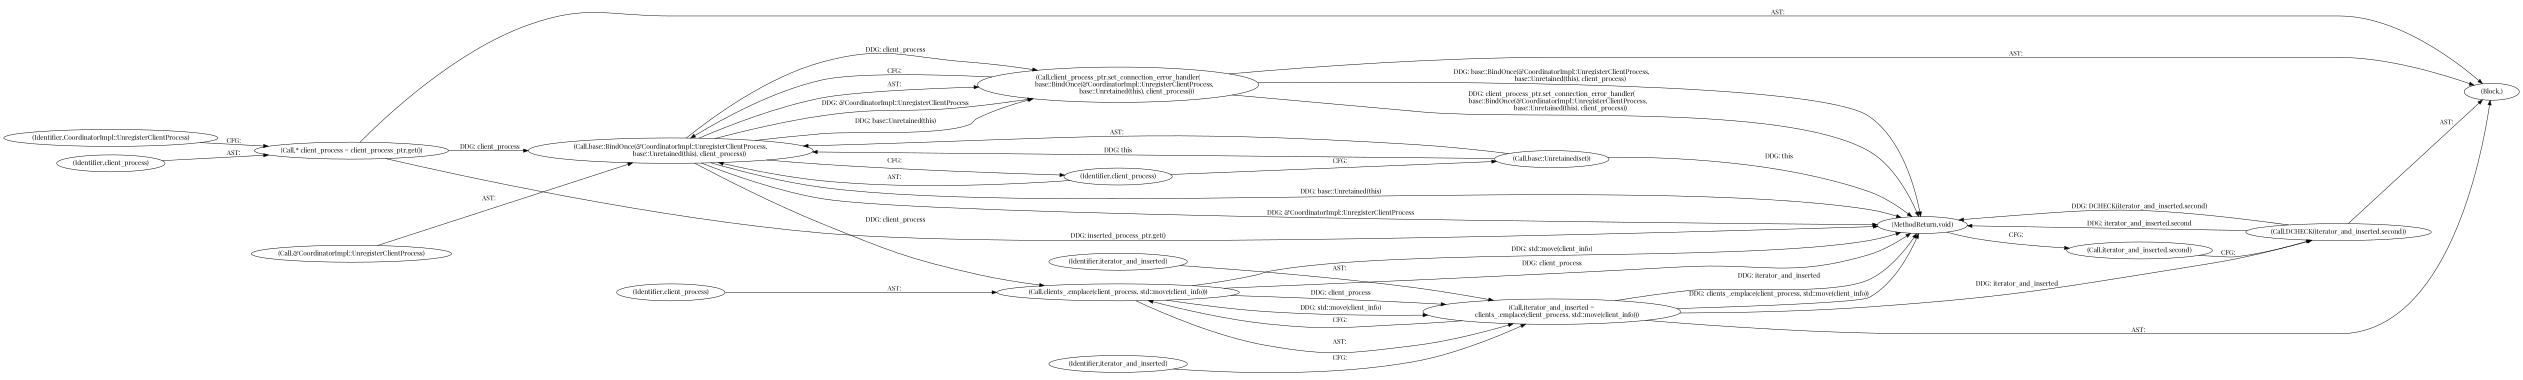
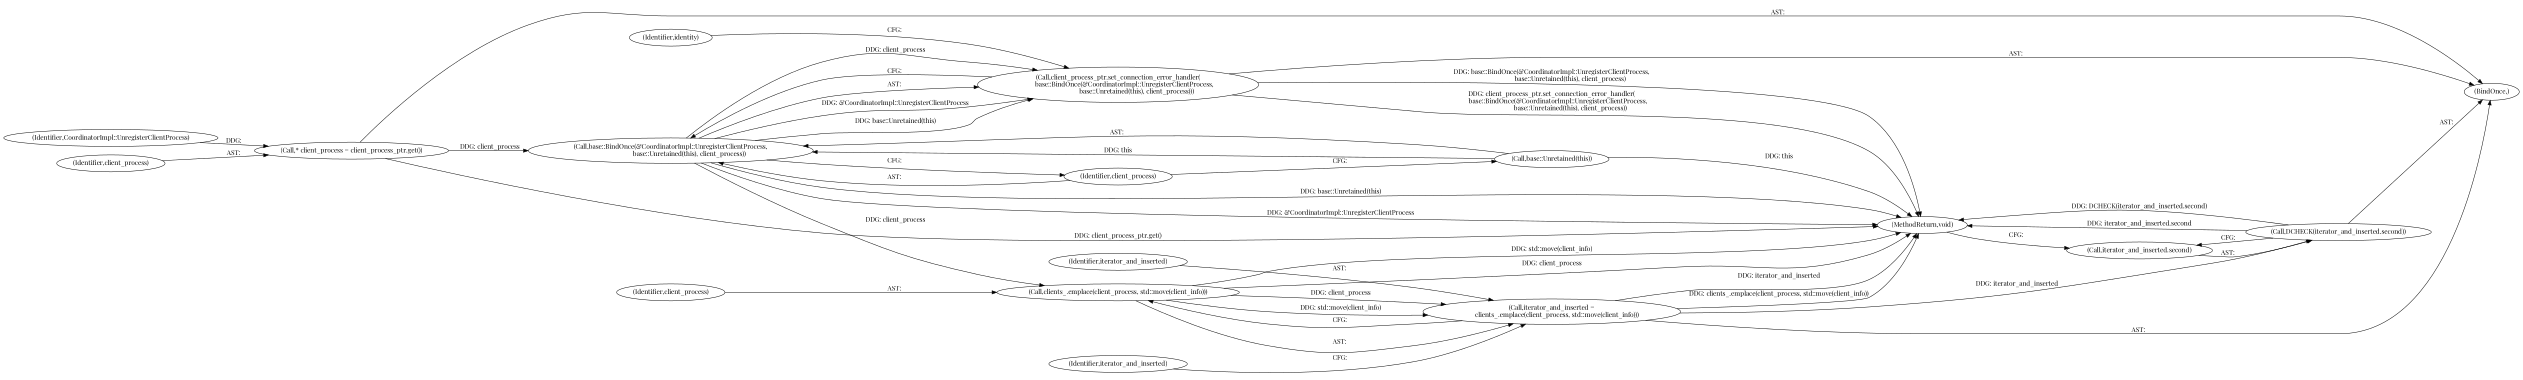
node "(Identifier,identity)": added
node "(Block,)": label "(Block,)" -> "(BindOnce,)"
edge "(Identifier,CoordinatorImpl::UnregisterClientProcess)" -> "(Call,* client_process = client_process_ptr.get())": label "CFG: " -> "DDG: "
node "(Call,base::Unretained(set))": label "(Call,base::Unretained(set))" -> "(Call,base::Unretained(this))"
edge "(Call,* client_process = client_process_ptr.get())" -> "(MethodReturn,void)": label "DDG: inserted_process_ptr.get()" -> "DDG: client_process_ptr.get()"
edge "(Call,DCHECK(iterator_and_inserted.second))" -> "(Call,iterator_and_inserted.second)": added, label "CFG:"
edge "(Call,iterator_and_inserted.second)" -> "(Call,DCHECK(iterator_and_inserted.second))": label "CFG: " -> "AST: "
node "(Call,&CoordinatorImpl::UnregisterClientProcess)": removed
